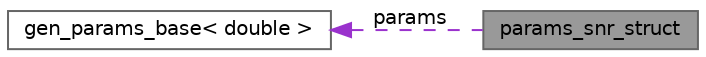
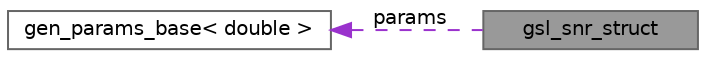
node "params_snr_struct": label "params_snr_struct" -> "gsl_snr_struct"
